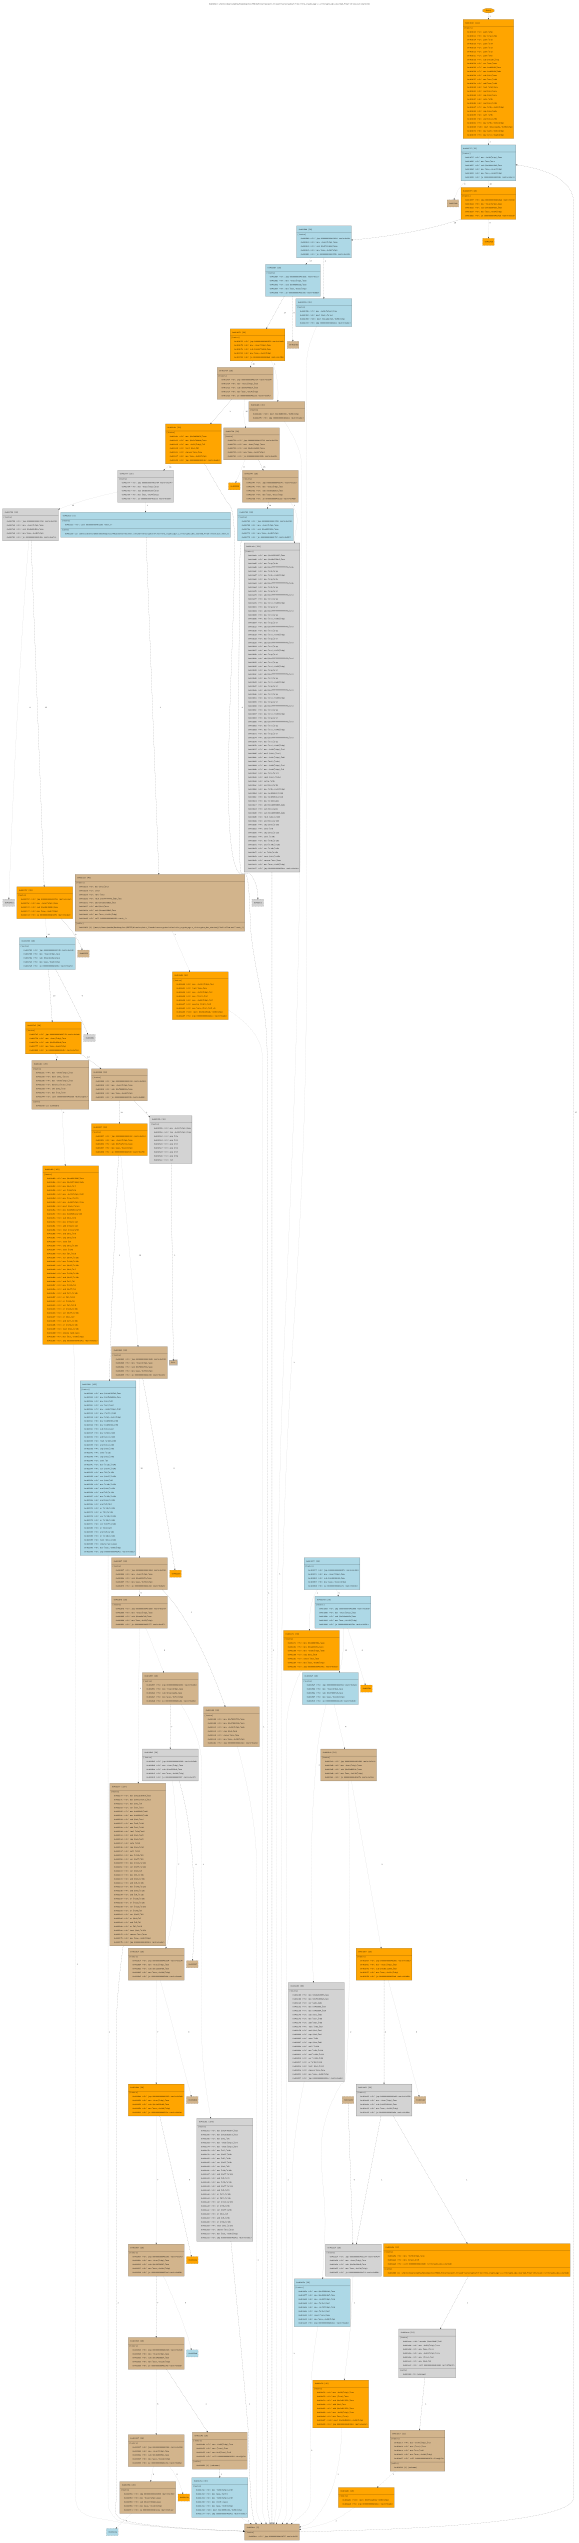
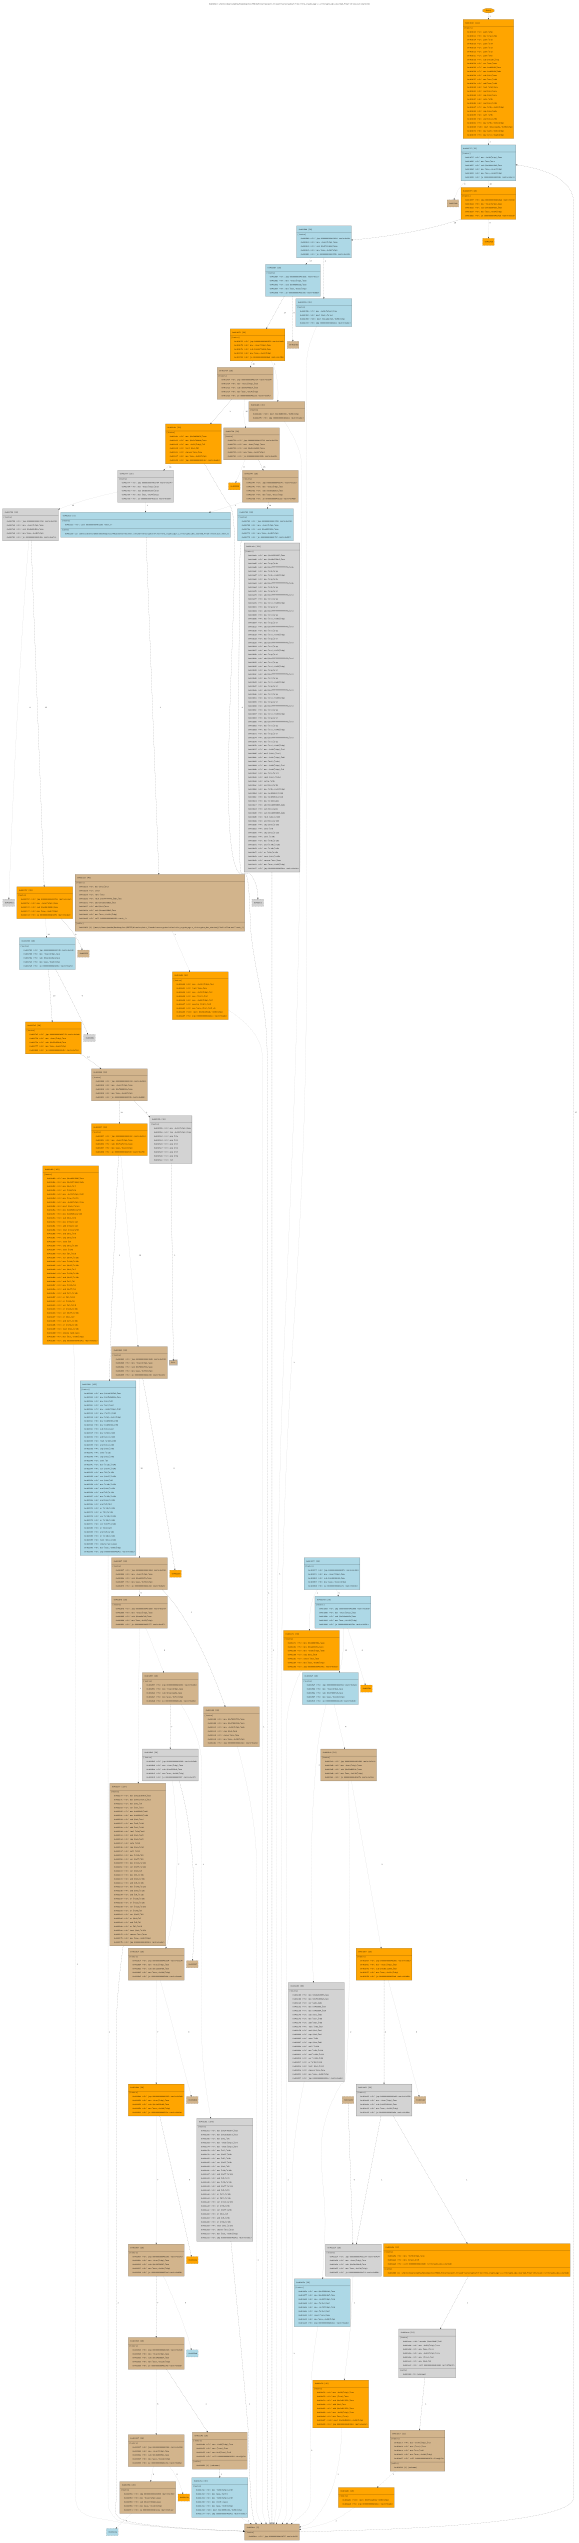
edge "0x401747 [28]" -> "0x401acb [321]": now "0x401747 [28]" -> "0x401e1e [5]"
node "0x401d2c [29]": removed
